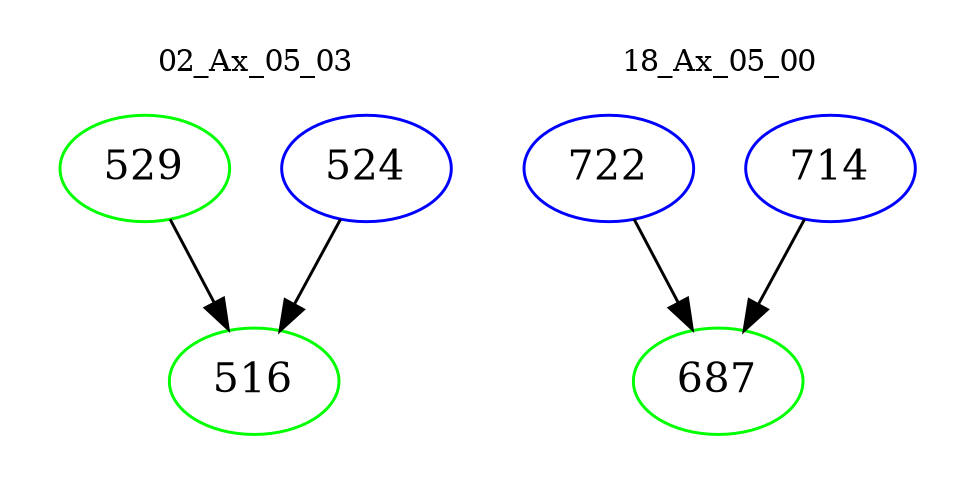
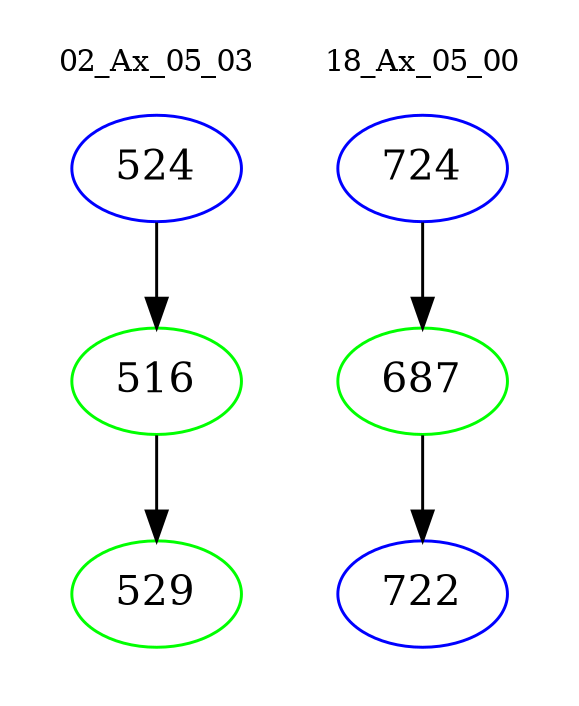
node "714": label "714" -> "724"
edge "529" -> "516": reversed
edge "722" -> "687": reversed
